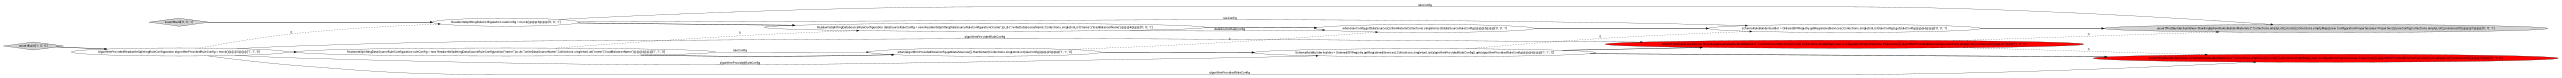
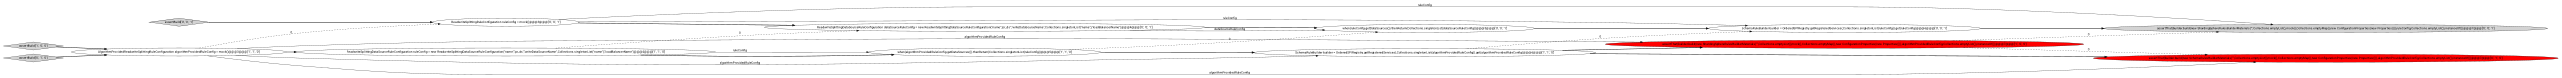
node "assertBuild['0', '1', '0']": added
